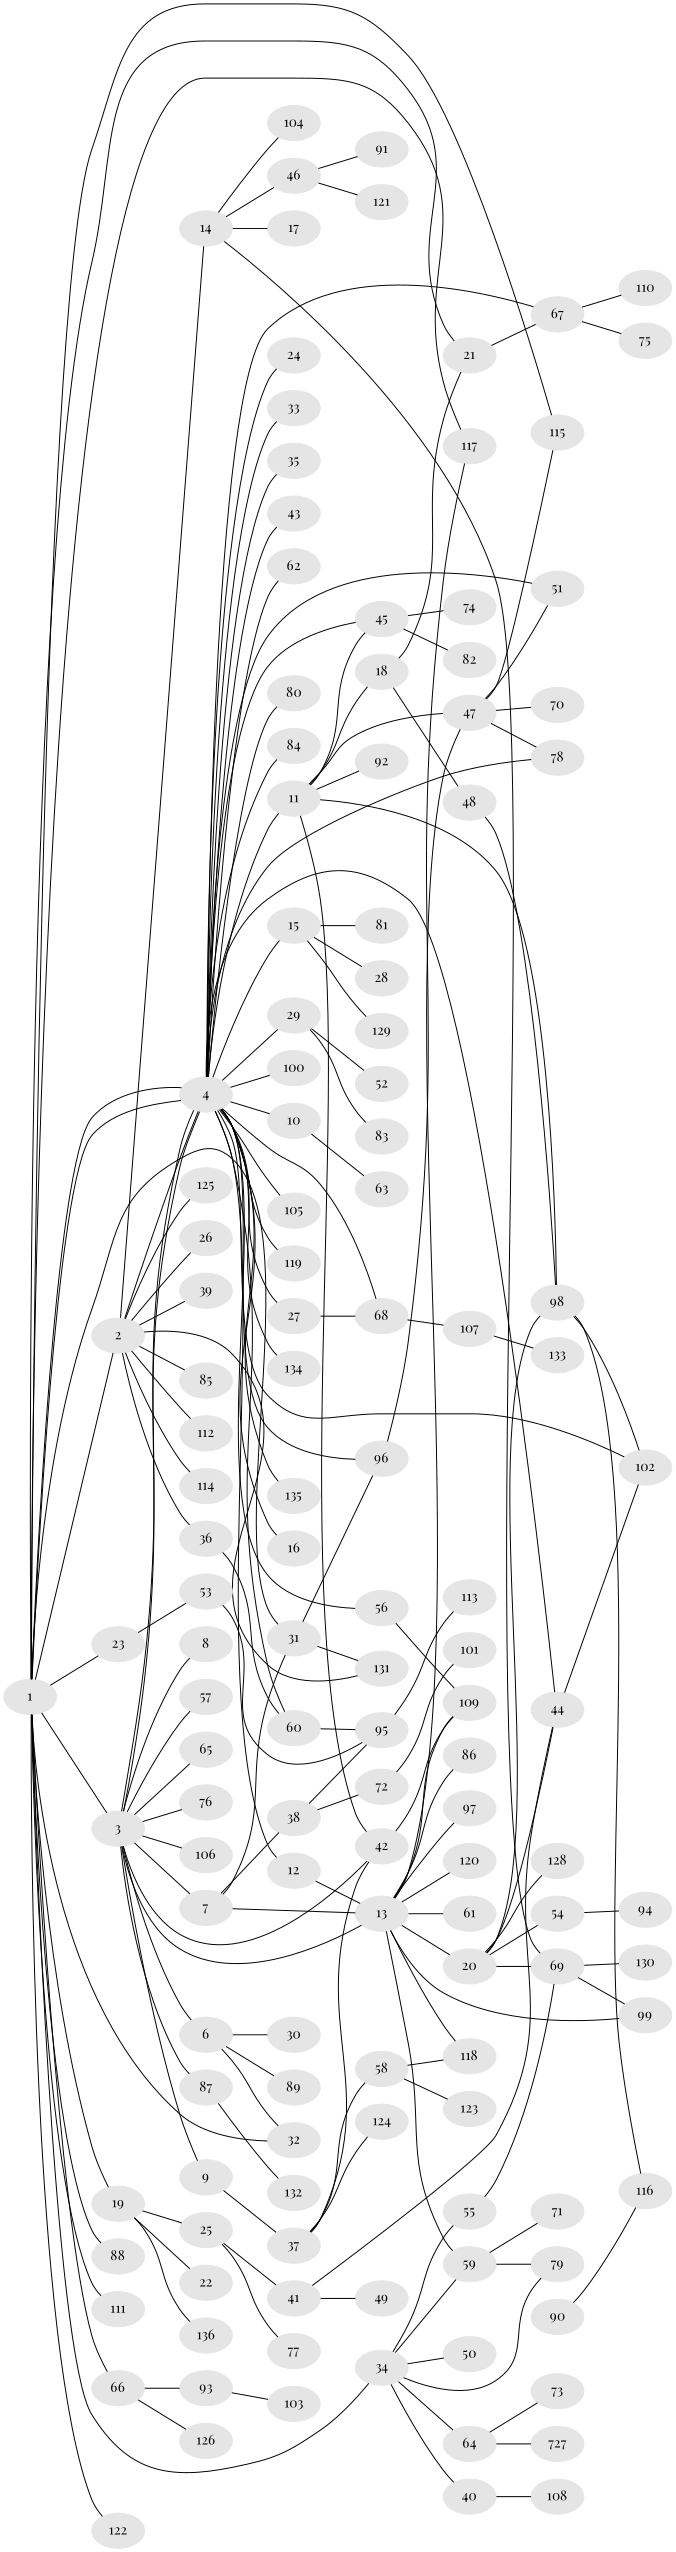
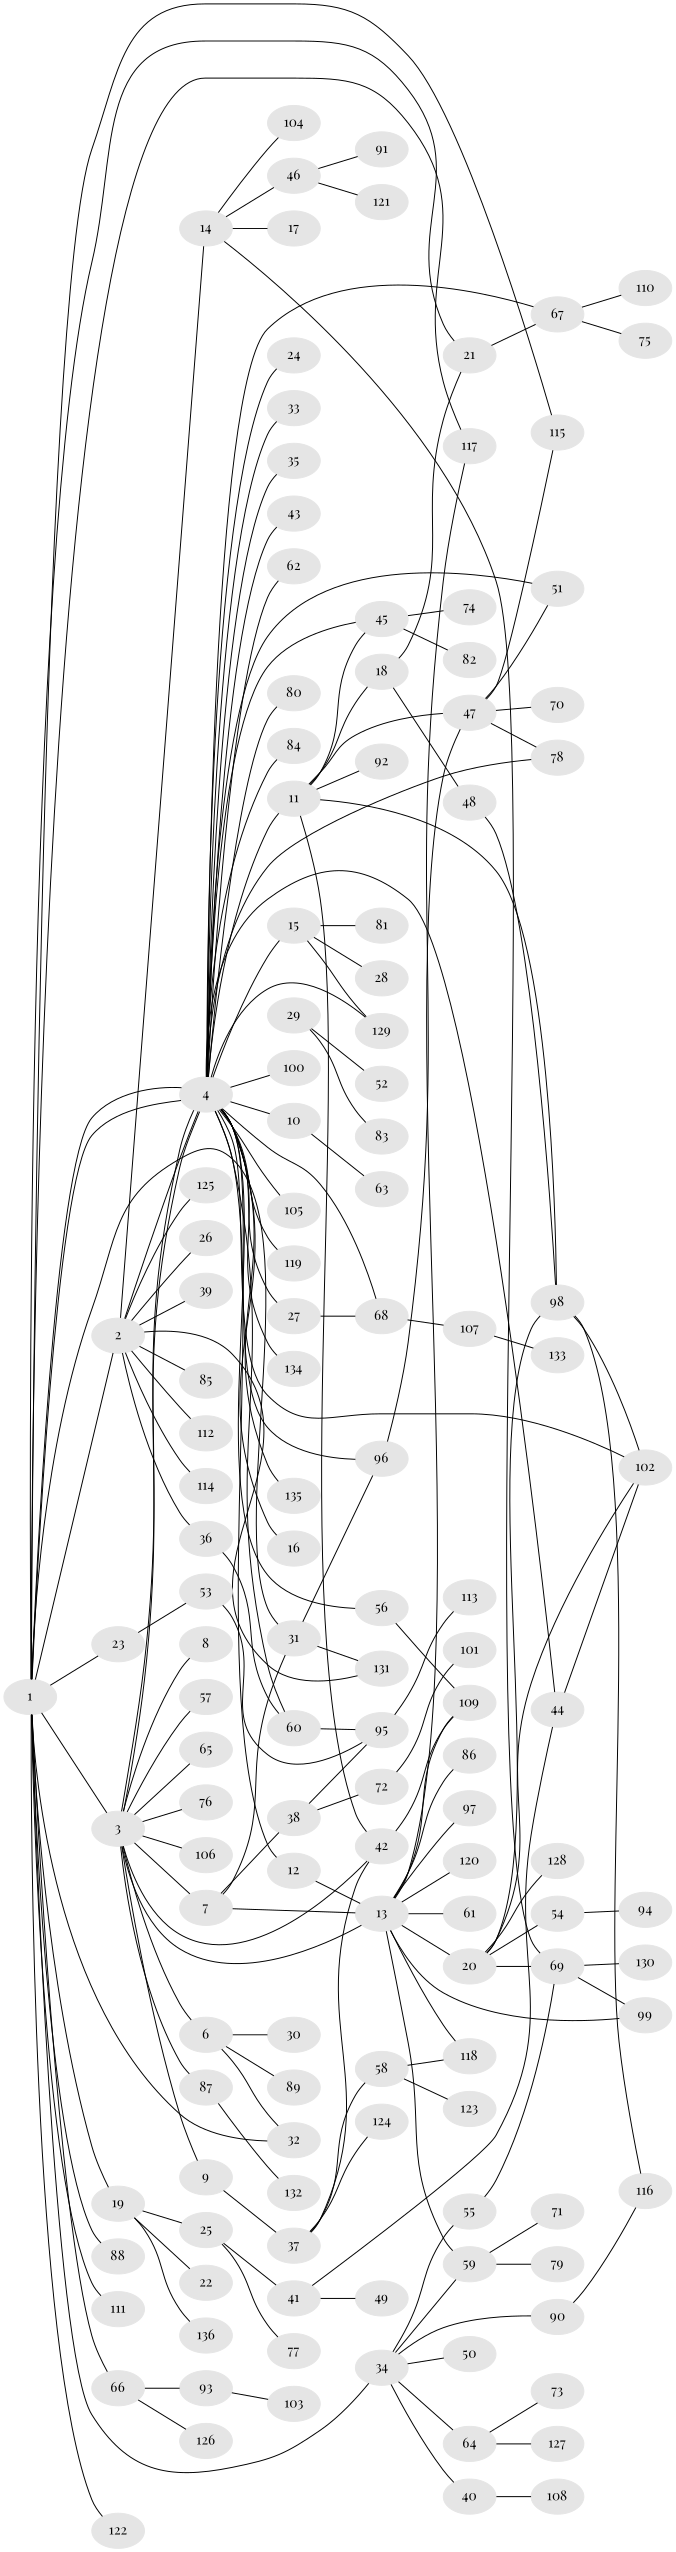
edge "29" -- "4": now "129" -- "4"
edge "44" -- "20": now "102" -- "20"
edge "79" -- "34": now "90" -- "34"
node "727": label "727" -> "127"
